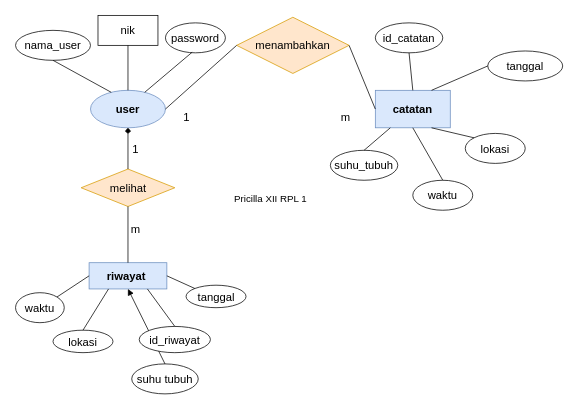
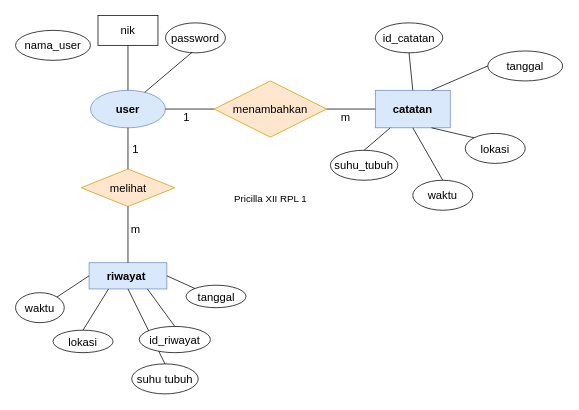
node "menambahkan": moved (293, 45) -> (270, 109)
edge "nama_user" -- "user": removed
edge "melihat" -> "user": arrowhead diamond -> none
edge "suhu tubuh" -> "riwayat": arrowhead block -> none
